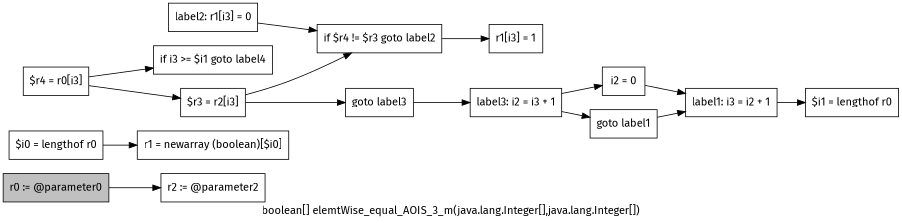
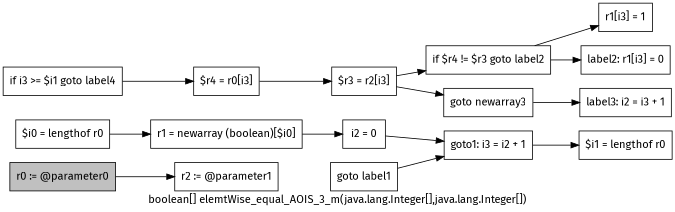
edge "label2: r1[i3] = 0" -> "if $r4 != $r3 goto label2": reversed
edge "$r4 = r0[i3]" -> "if i3 >= $i1 goto label4": reversed
edge "label3: i2 = i3 + 1" -> "i2 = 0": now "r1 = newarray (boolean)[$i0]" -> "i2 = 0"
node "goto label3": label "goto label3" -> "goto newarray3"
node "label1: i3 = i2 + 1": label "label1: i3 = i2 + 1" -> "goto1: i3 = i2 + 1"
edge "label3: i2 = i3 + 1" -> "goto label1": removed
node "r2 := @parameter2": label "r2 := @parameter2" -> "r2 := @parameter1"
